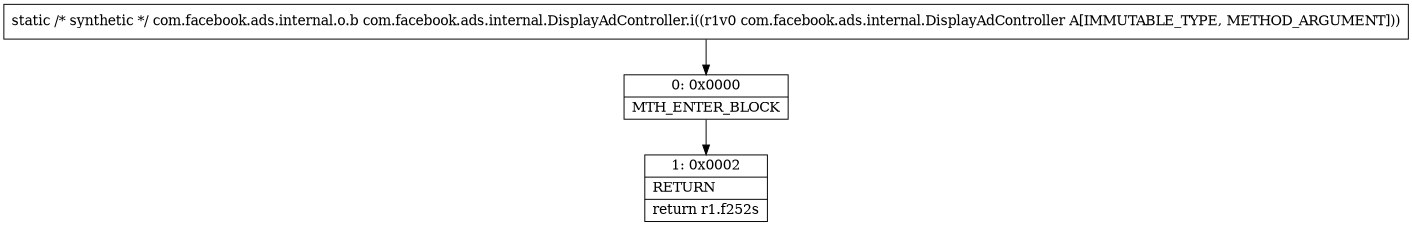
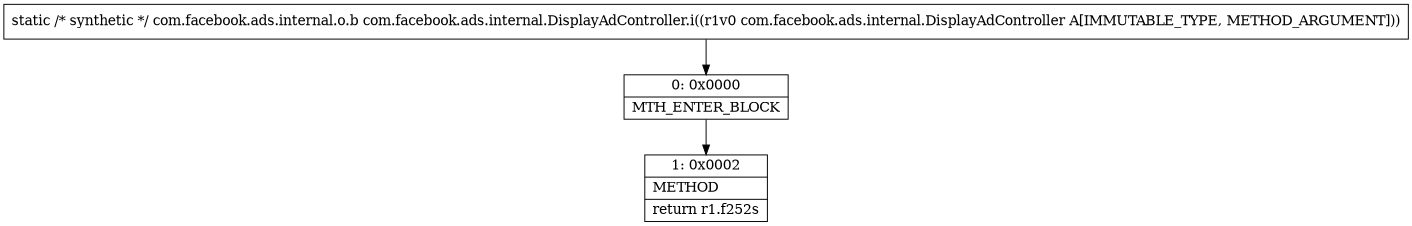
node "1: 0x0002": text "RETURN" -> "METHOD"
